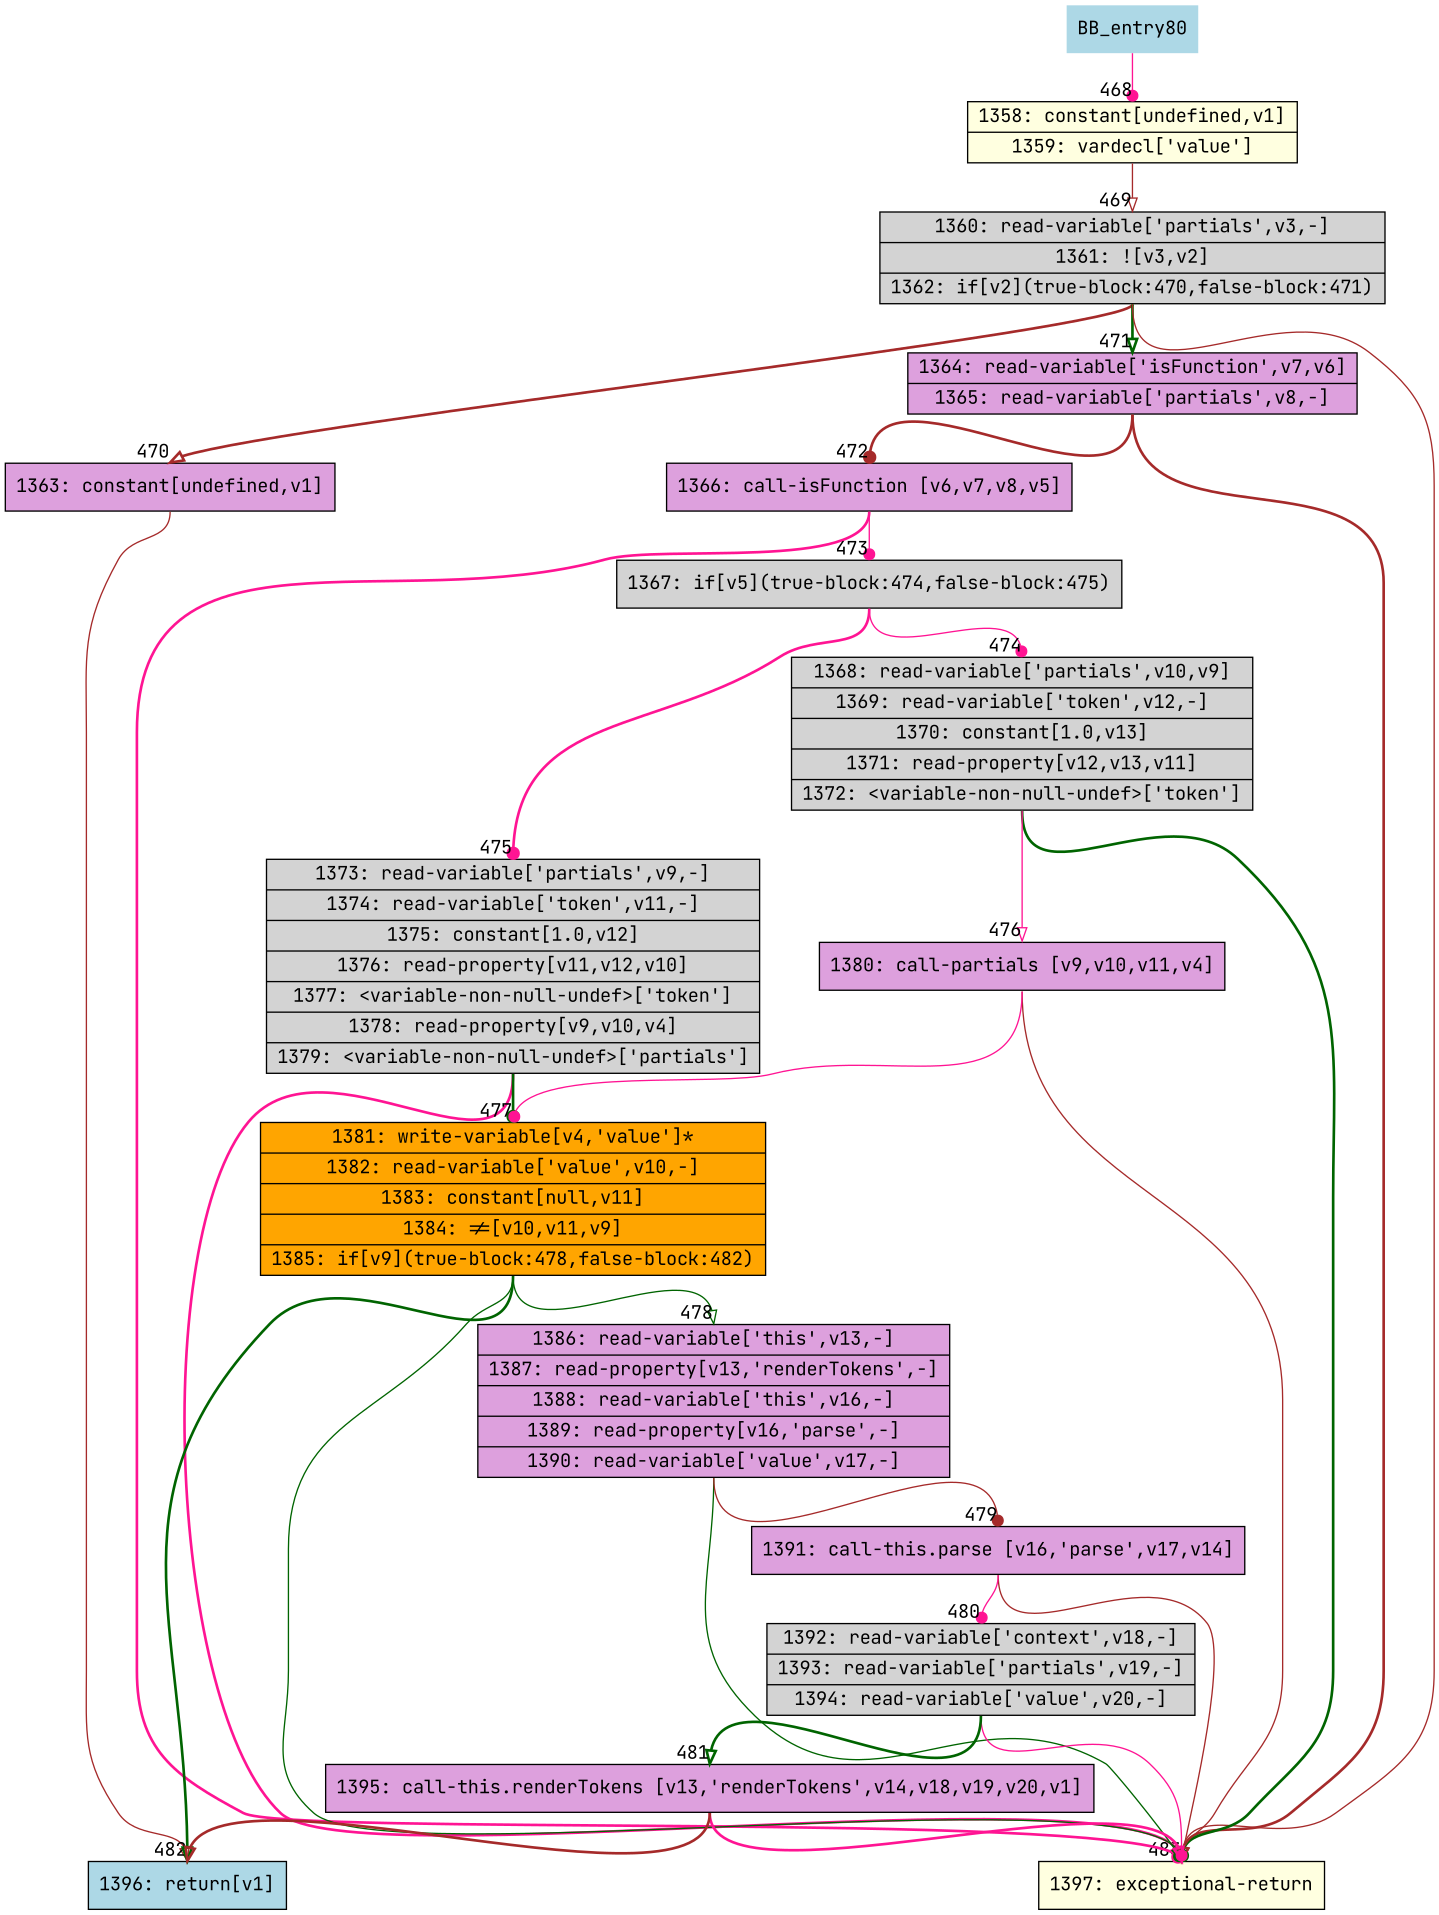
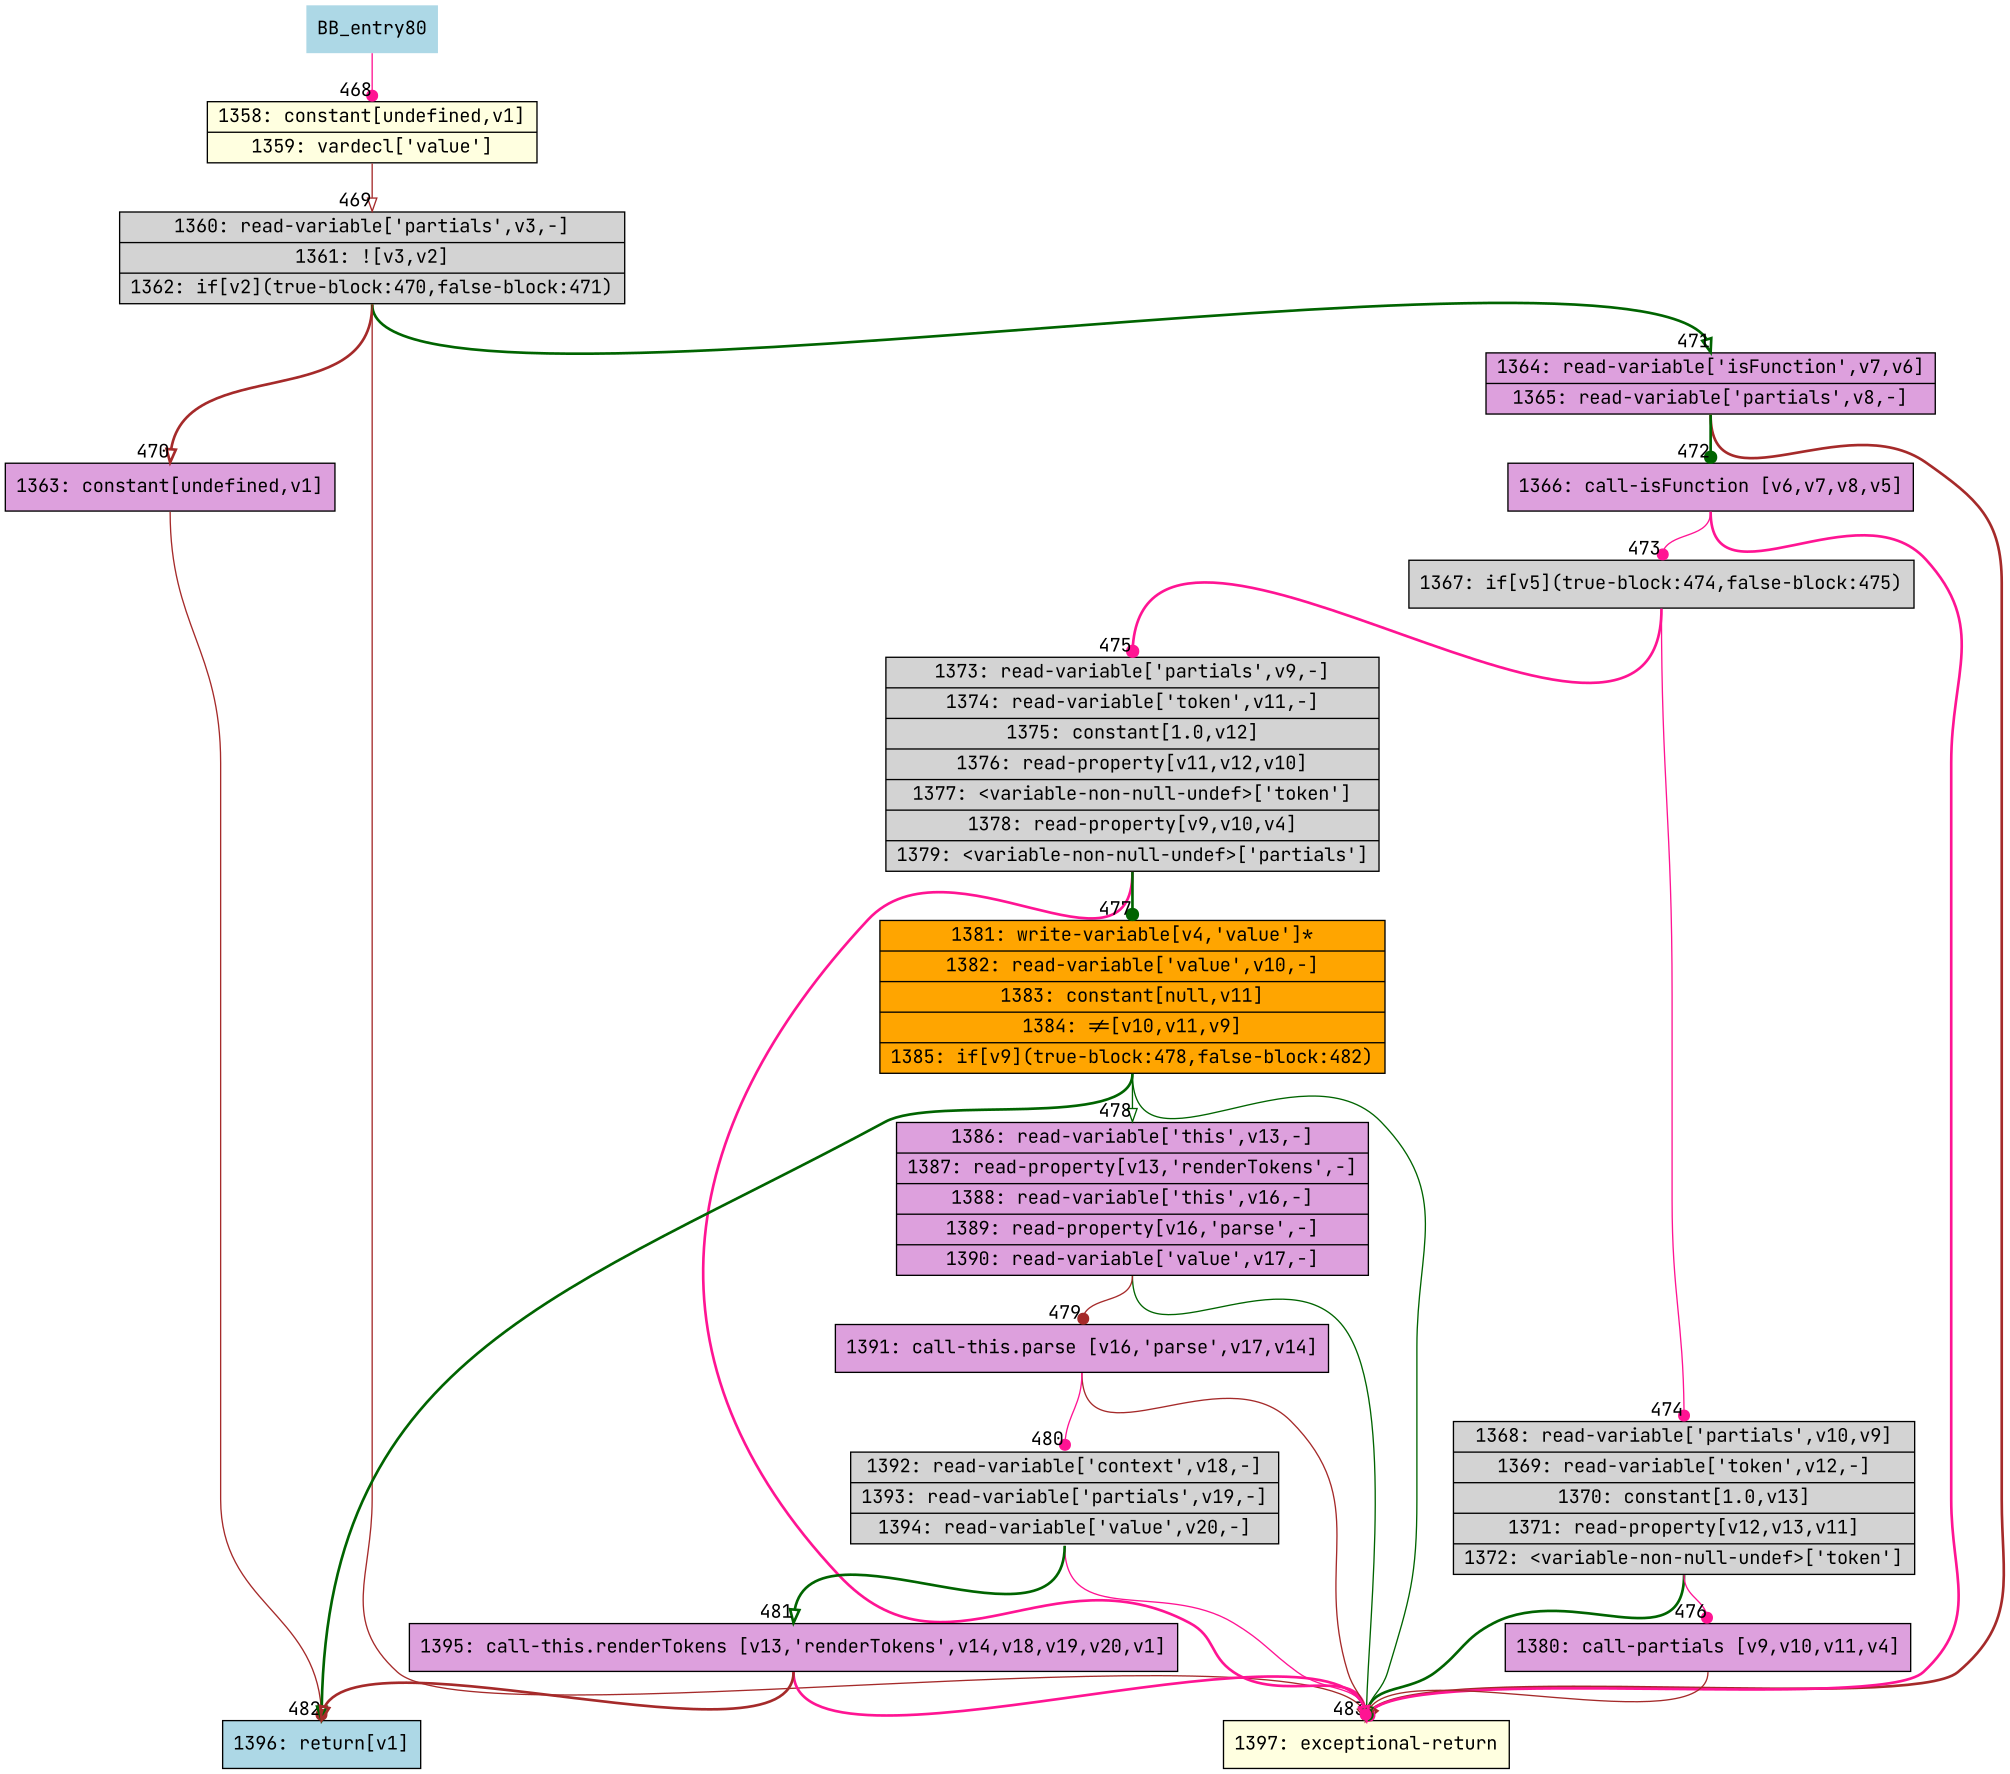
edge "1364: read-variable['isFunction',v7,v6]" -> "1366: call-isFunction [v6,v7,v8,v5]": color brown -> darkgreen
edge "1368: read-variable['partials',v10,v9]" -> "1380: call-partials [v9,v10,v11,v4]": arrowhead onormal -> dot
edge "1380: call-partials [v9,v10,v11,v4]" -> "1381: write-variable[v4,'value']*": removed
edge "1363: constant[undefined,v1]" -> "1396: return[v1]": arrowhead onormal -> dot
